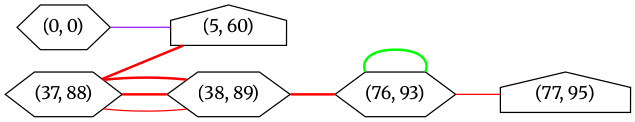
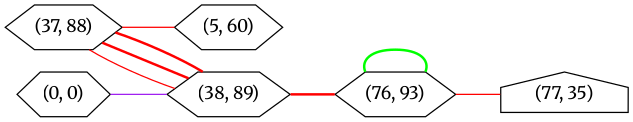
edge "(0, 0)" -- "(5, 60)": now "(0, 0)" -- "(38, 89)"
node "(5, 60)": shape house -> hexagon
edge "(5, 60)" -- "(37, 88)": style bold -> solid
node "(77, 95)": label "(77, 95)" -> "(77, 35)"
